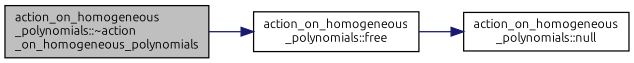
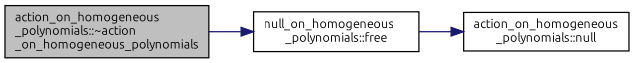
node "action_on_homogeneous _polynomials::free": label "action_on_homogeneous _polynomials::free" -> "null_on_homogeneous _polynomials::free"
